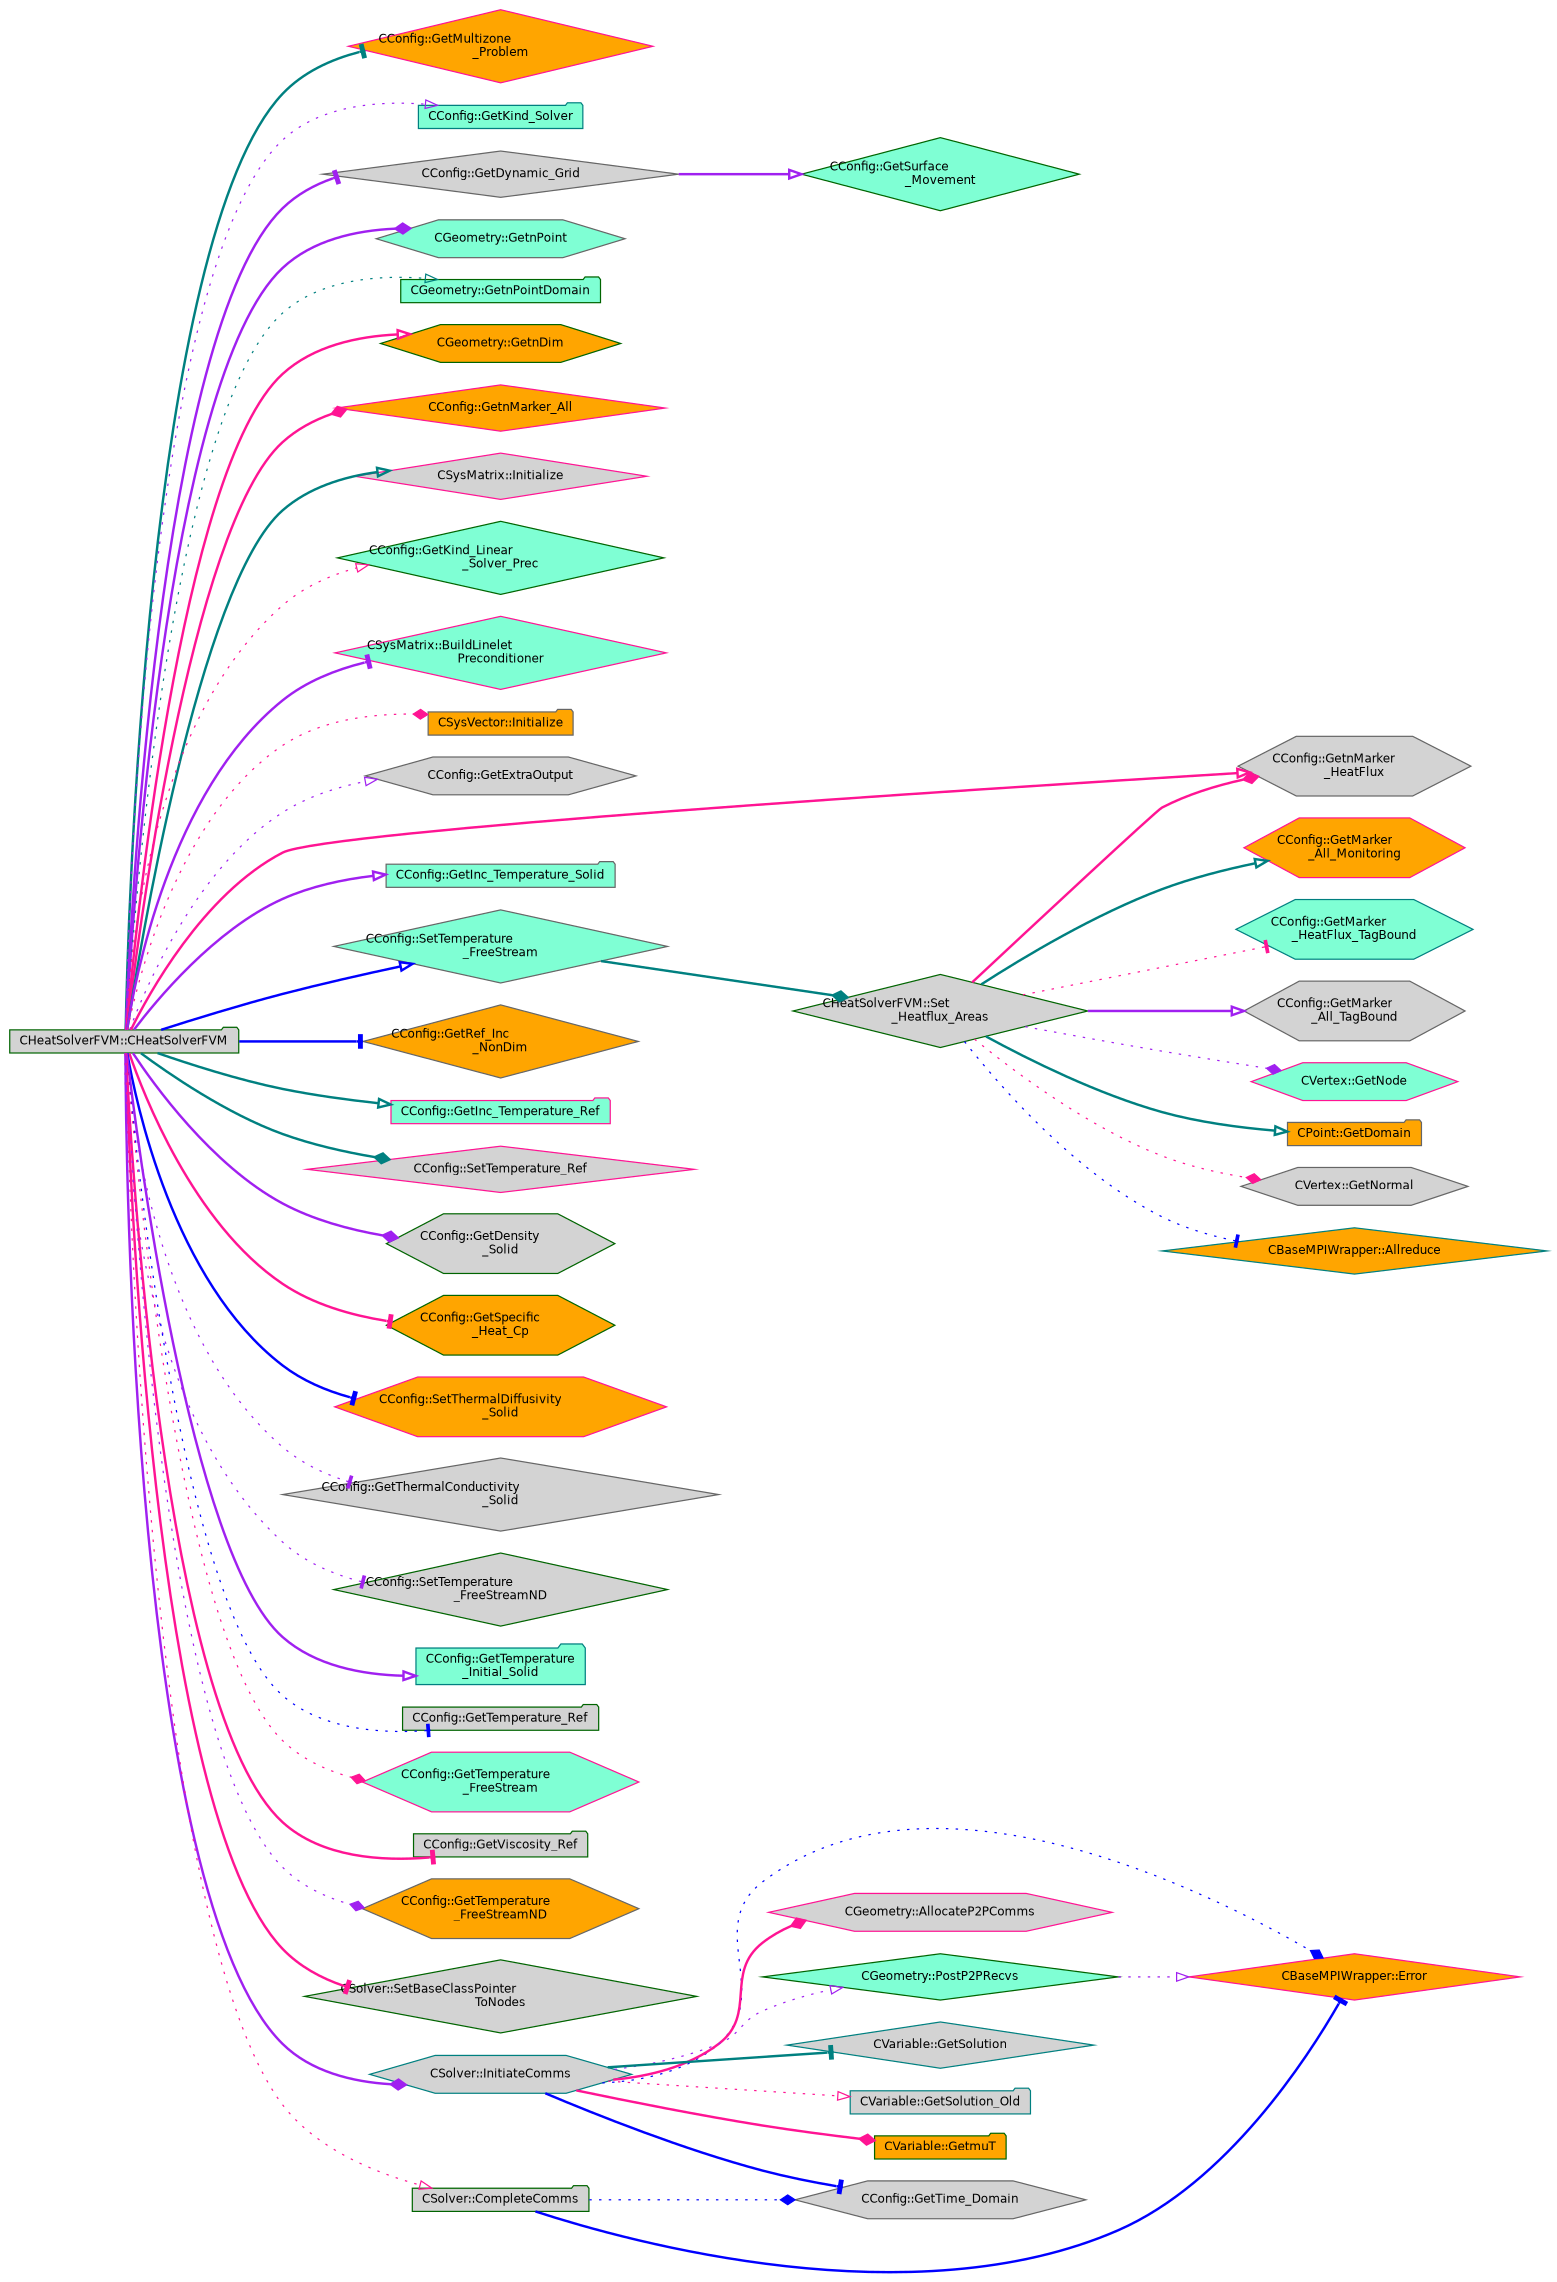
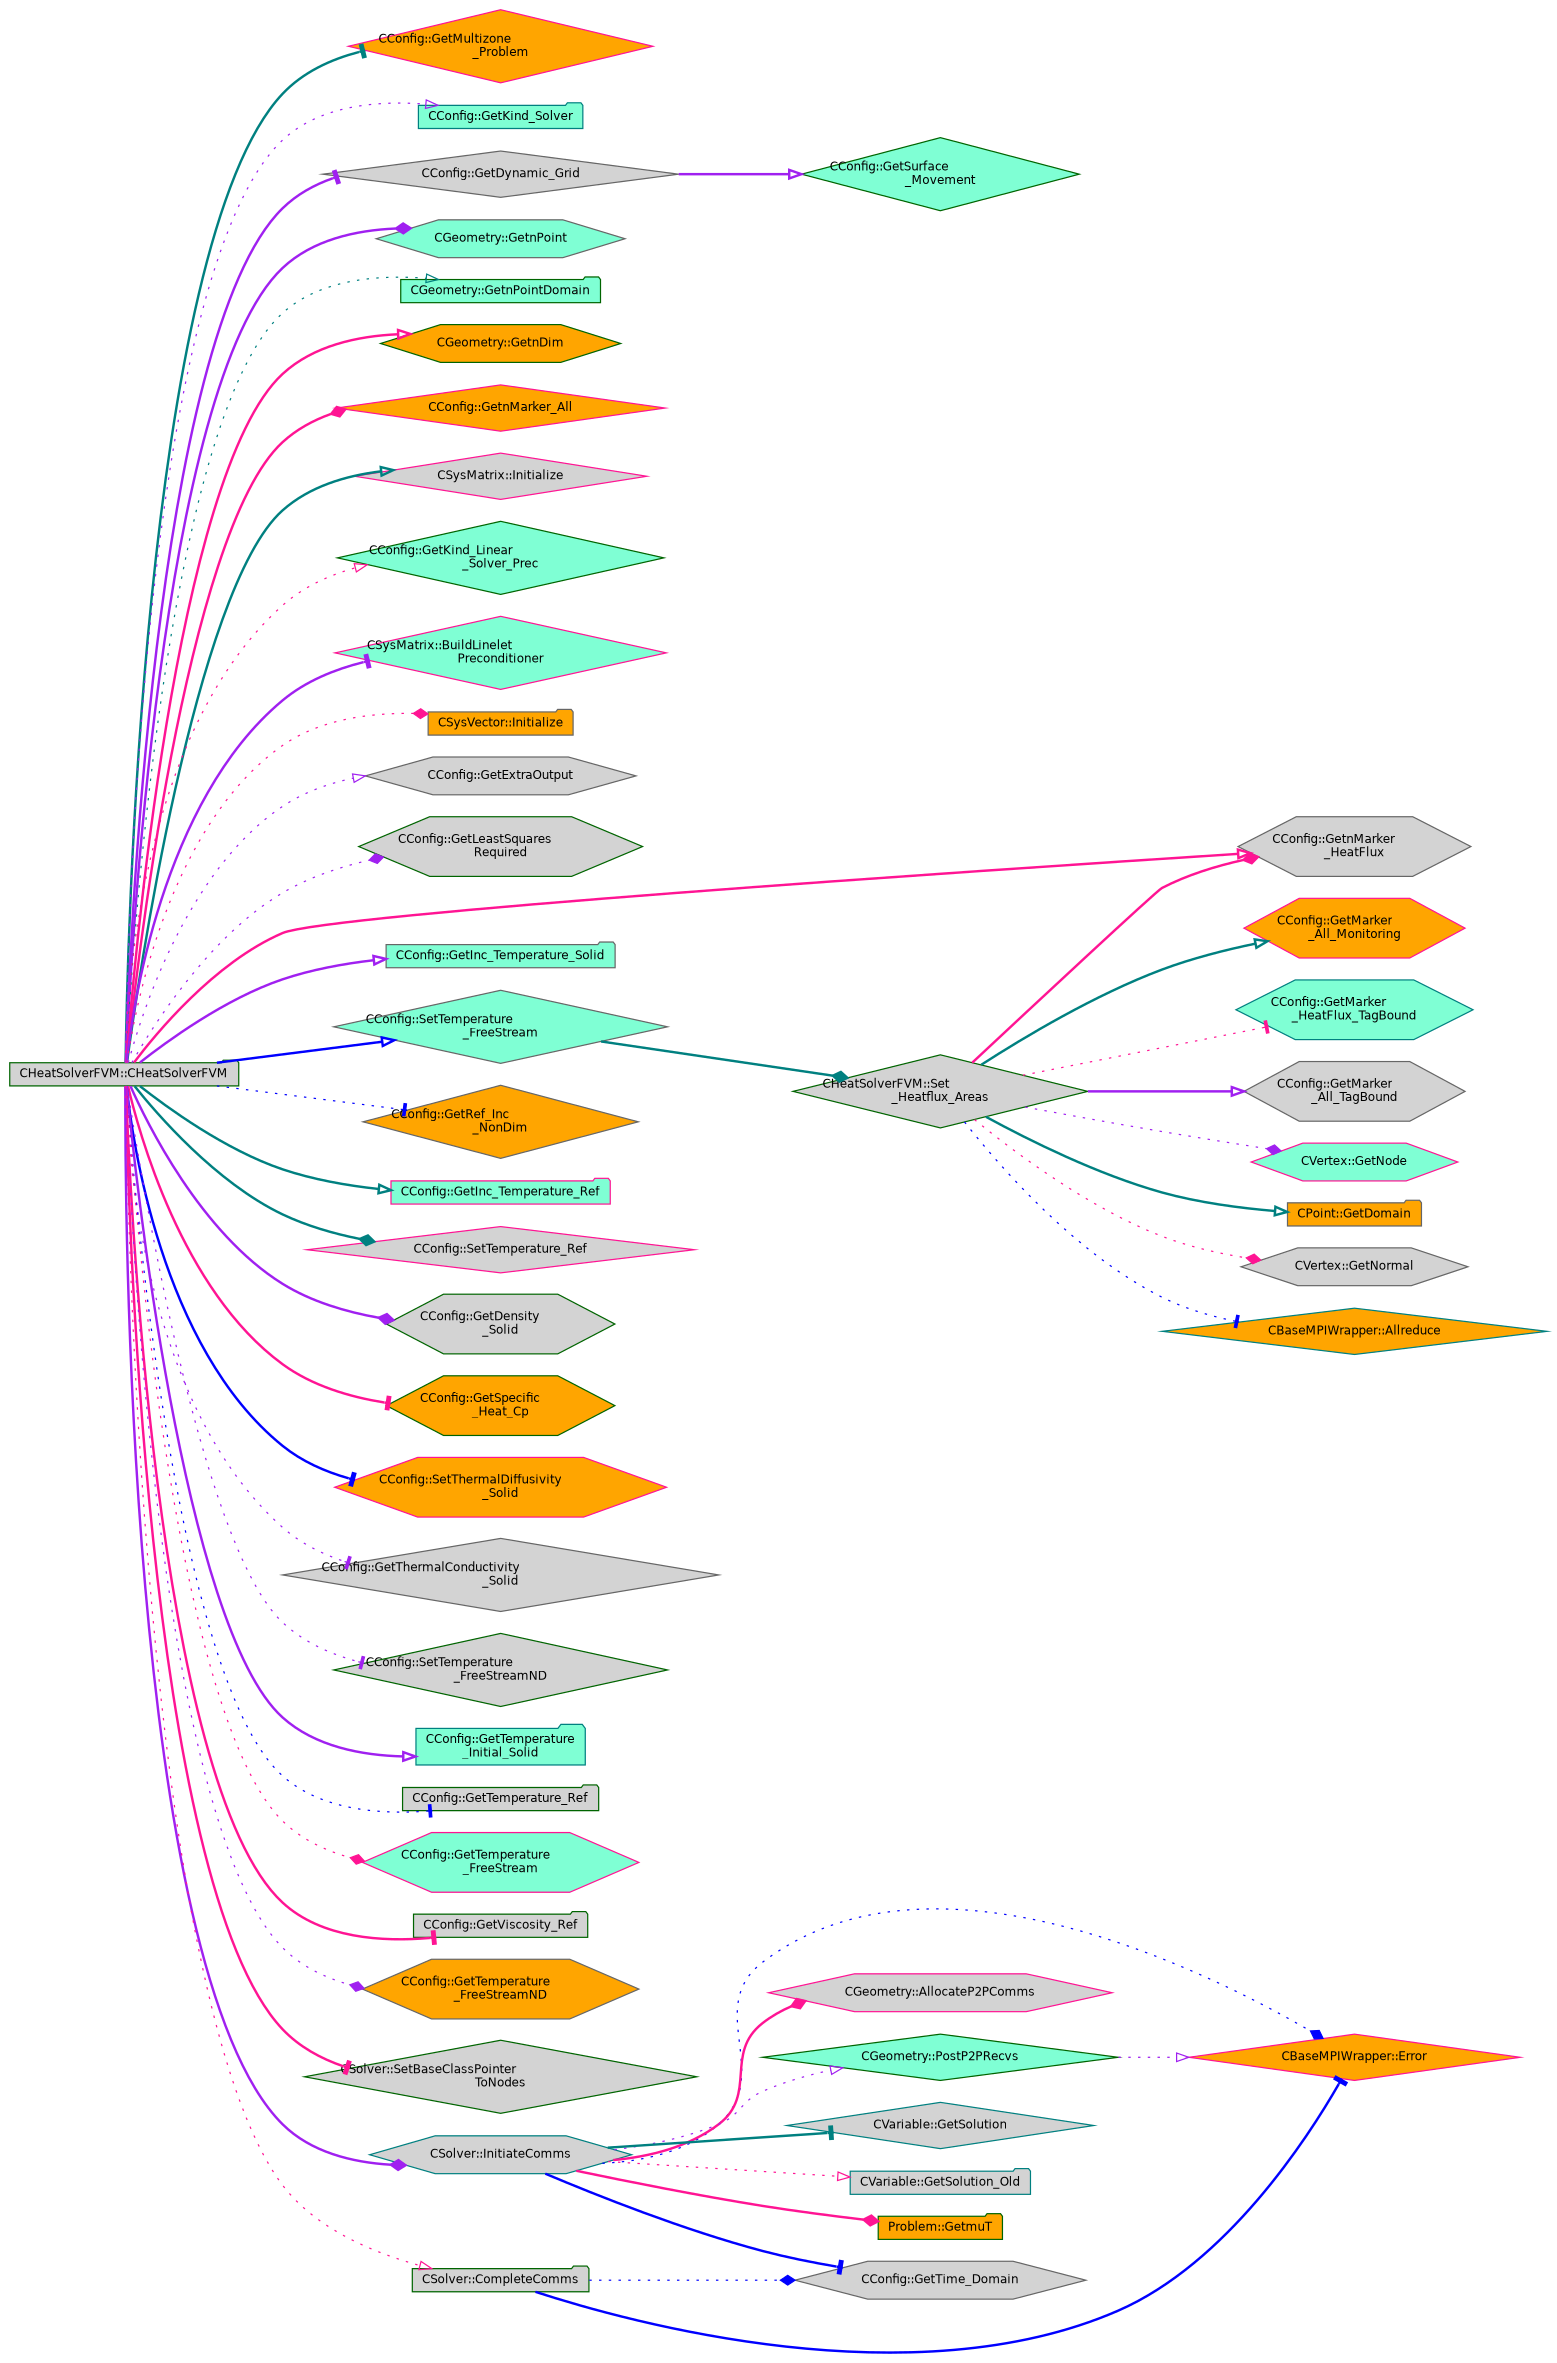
node "CConfig::GetLeastSquares Required": added
edge "CHeatSolverFVM::CHeatSolverFVM" -> "CConfig::GetRef_Inc _NonDim": style bold -> dotted
node "CVariable::GetmuT": label "CVariable::GetmuT" -> "Problem::GetmuT"
